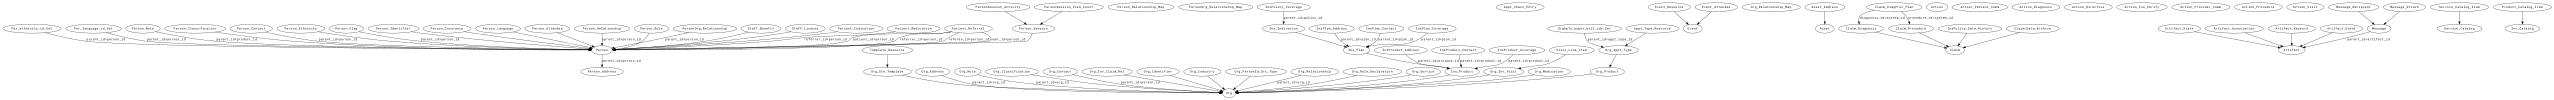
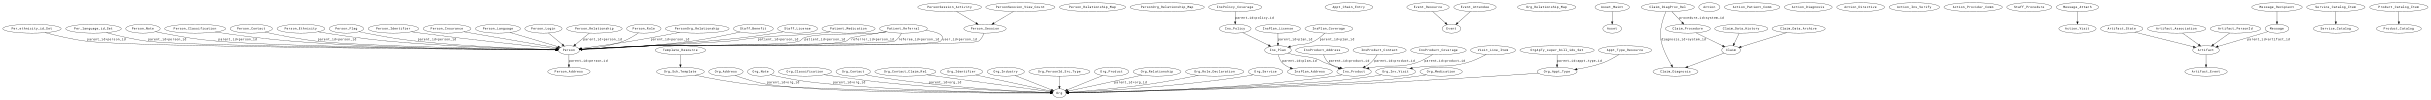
node "Asset_Address": label "Asset_Address" -> "Asset_Maint"
node "Claim_DiagProc_Plan": label "Claim_DiagProc_Plan" -> "Claim_DiagProc_Rel"
node "Action_Procedure": label "Action_Procedure" -> "Staff_Procedure"
edge "Message_Attach" -> "Message": now "Message_Attach" -> "Action_Visit"
node "Person_Attendee": label "Person_Attendee" -> "Person_Login"
node "Patient_Indication": removed
node "Ins_Indication": label "Ins_Indication" -> "Ins_Policy"
node "InsPlan_Contact": label "InsPlan_Contact" -> "InsPlan_License"
node "InsPolicy_Data_History": label "InsPolicy_Data_History" -> "Claim_Data_History"
node "Artifact_Keyword": label "Artifact_Keyword" -> "Artifact_PersonId"
node "Inv_Catalog": label "Inv_Catalog" -> "Product_Catalog"
edge "Person_Note" -> "Person": label "parent_id=product_id" -> "parent_id=person_id"
edge "Patient_Medication" -> "Person": label "referrer_id=person_id" -> "patient_id=person_id"
edge "Artifact_Event" -> "Artifact": reversed
edge "InsPlan_Address" -> "Ins_Plan": reversed
edge "Claim_Diagnosis" -> "Claim": reversed
edge "Org_Appt_Type" -> "Org_Product": now "Org_Appt_Type" -> "Org"
node "Org_Inv_Claim_Rel": label "Org_Inv_Claim_Rel" -> "Org_Contact_Claim_Rel"
edge "Org_Contact" -> "Org": label "parent_id=person_id" -> "parent_id=org_id"
